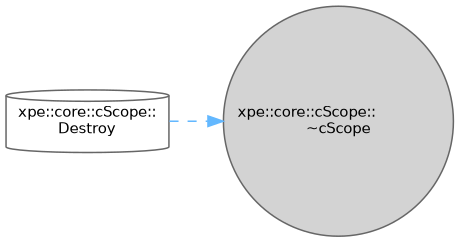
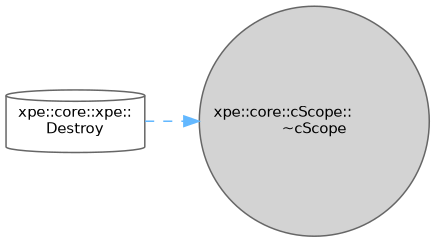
node "xpe::core::cScope:: Destroy": label "xpe::core::cScope:: Destroy" -> "xpe::core::xpe:: Destroy"
